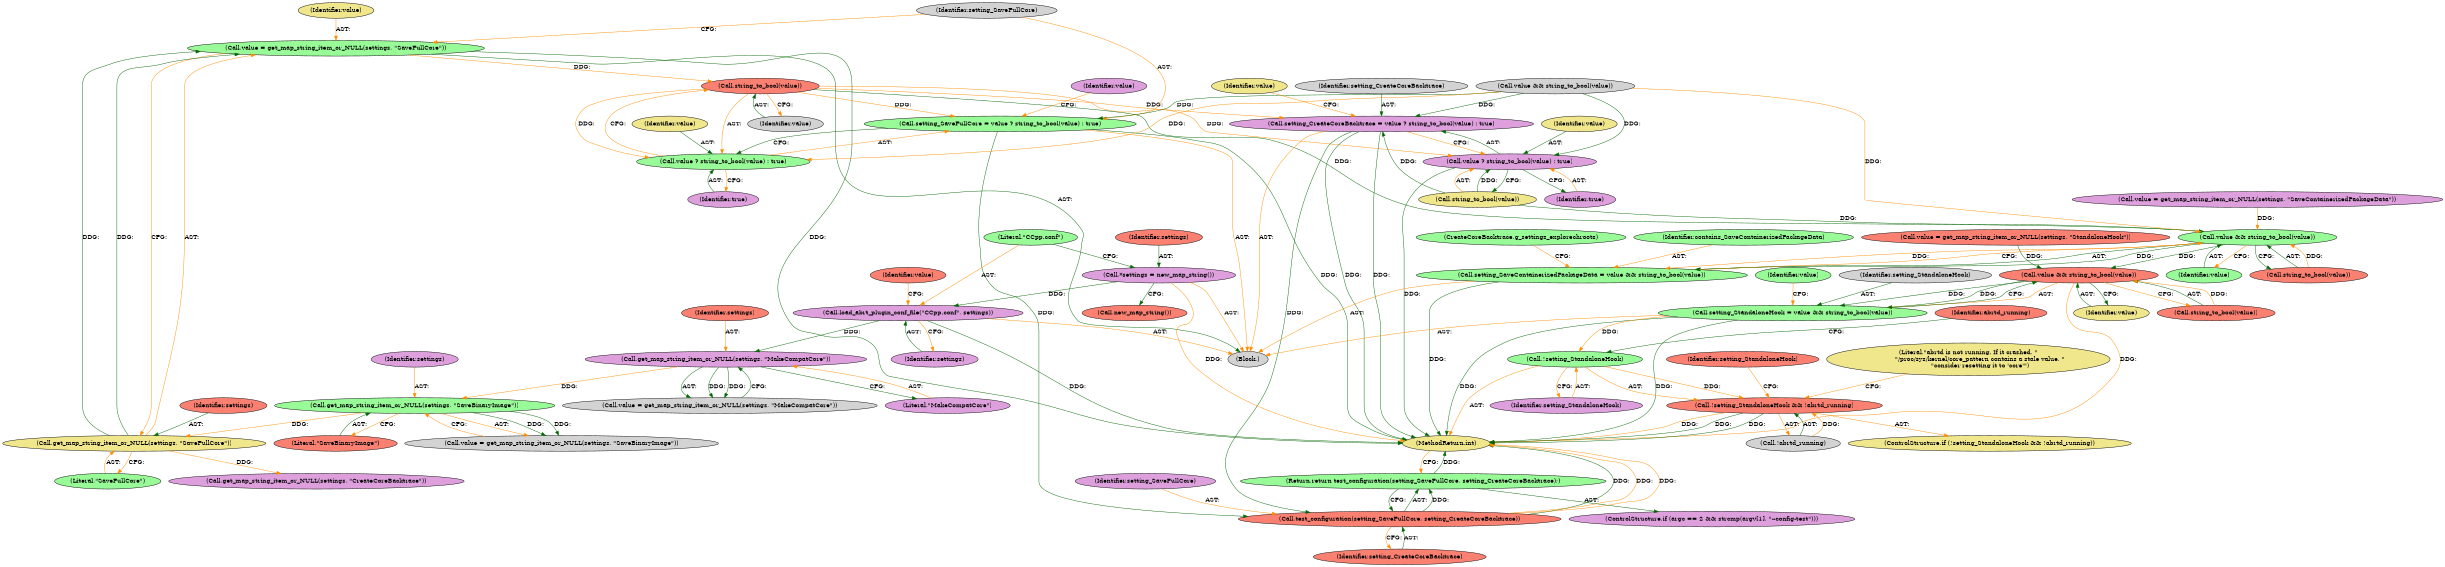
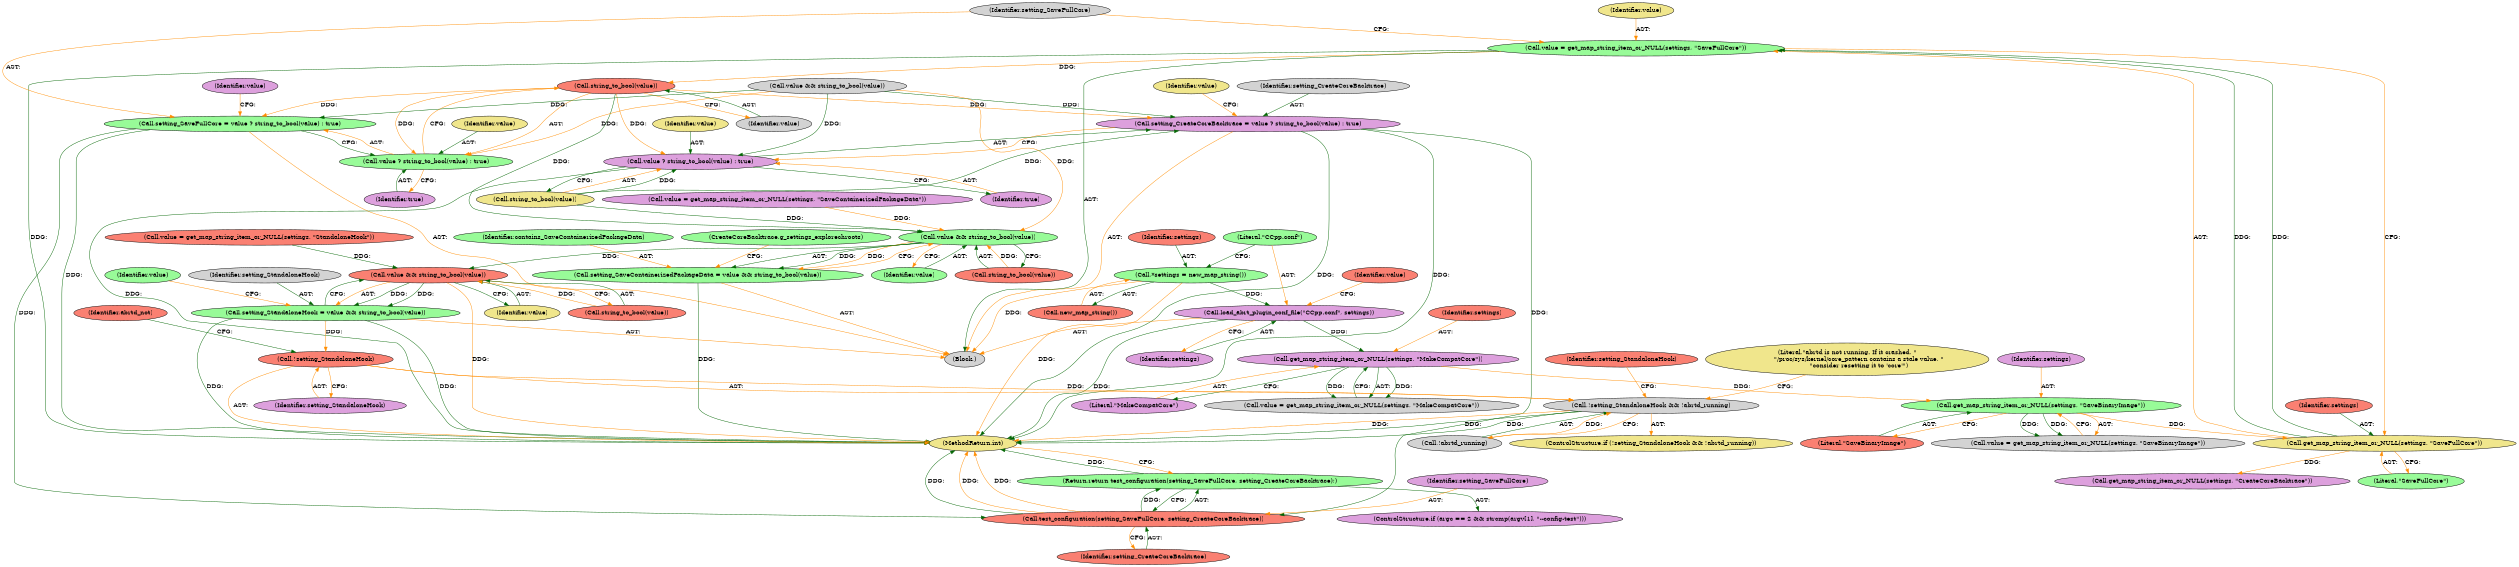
node "(Call,*settings = new_map_string())": fillcolor plum -> palegreen
edge "(Call,new_map_string())" -> "(Call,*settings = new_map_string())": added, label "AST:"
edge "(Call,*settings = new_map_string())" -> "(Call,new_map_string())": label "CFG: " -> "AST: "
edge "(Call,*settings = new_map_string())" -> "(Block,)": label "AST: " -> "DDG: "
node "(Identifier,abrtd_running)": label "(Identifier,abrtd_running)" -> "(Identifier,abrtd_not)"
node "(Call,!setting_StandaloneHook)": fillcolor palegreen -> salmon
node "(Call,!setting_StandaloneHook && !abrtd_running)": fillcolor salmon -> lightgrey
edge "(Call,!setting_StandaloneHook && !abrtd_running)" -> "(Call,!abrtd_running)": label "AST: " -> "CFG: "
